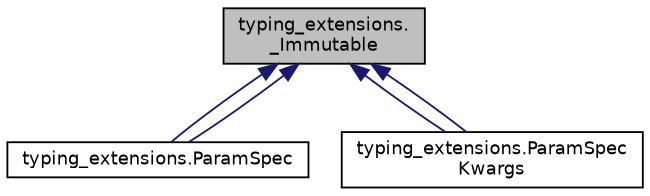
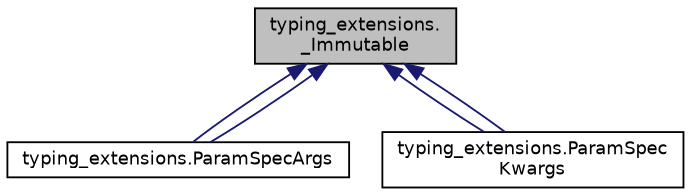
node "typing_extensions.ParamSpec": label "typing_extensions.ParamSpec" -> "typing_extensions.ParamSpecArgs"
